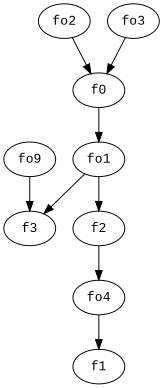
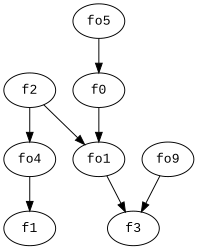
node "fo2": label "fo2" -> "fo5"
node "fo3": removed
edge "fo1" -> "f2": reversed
